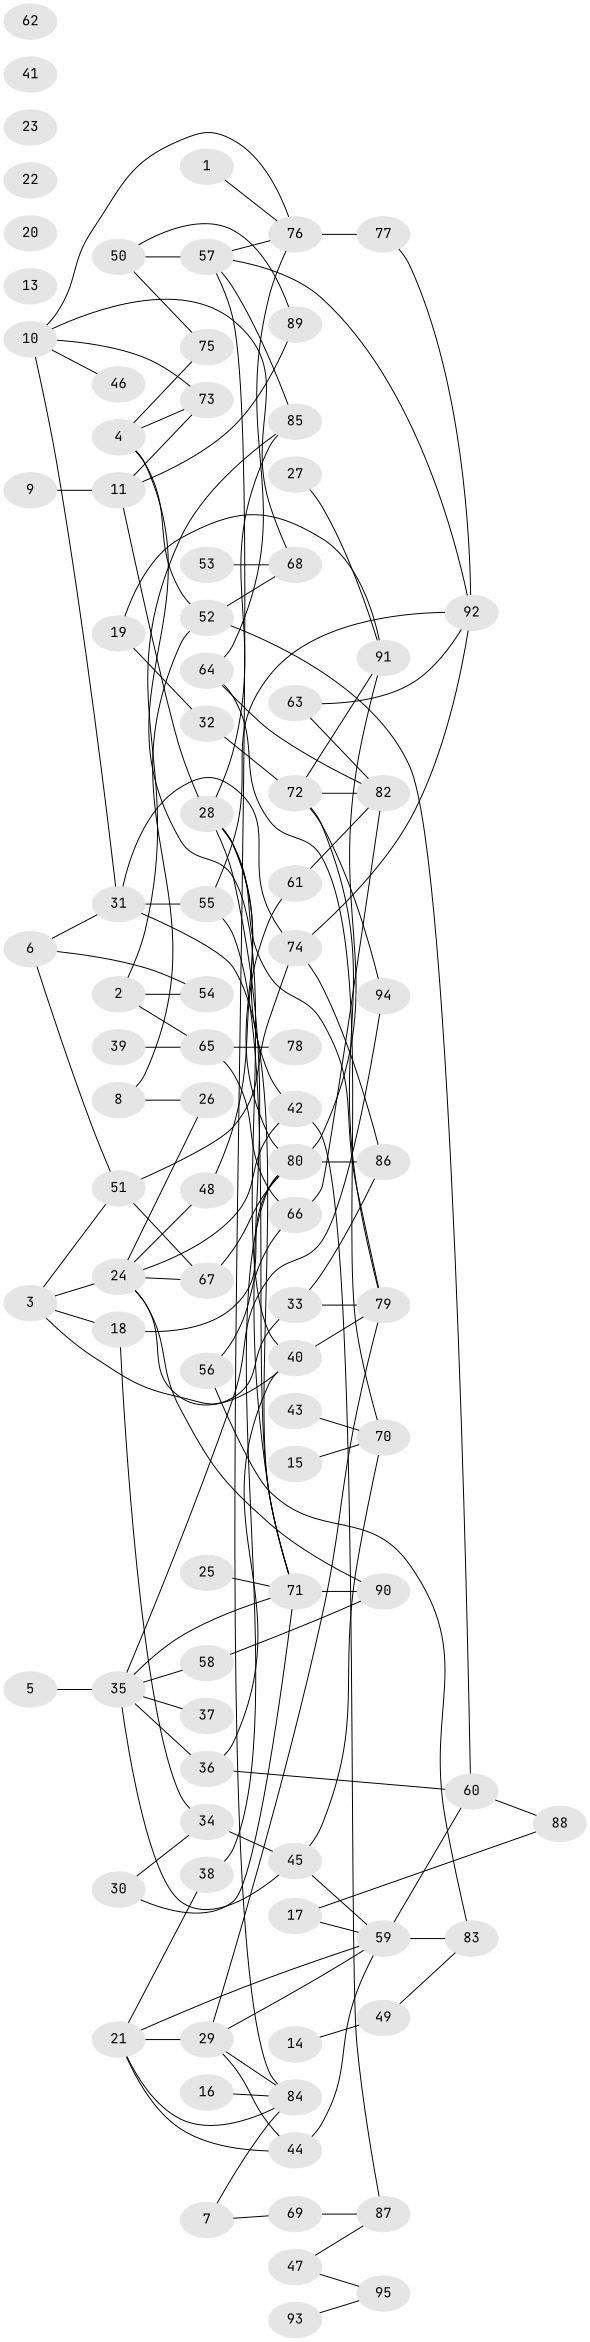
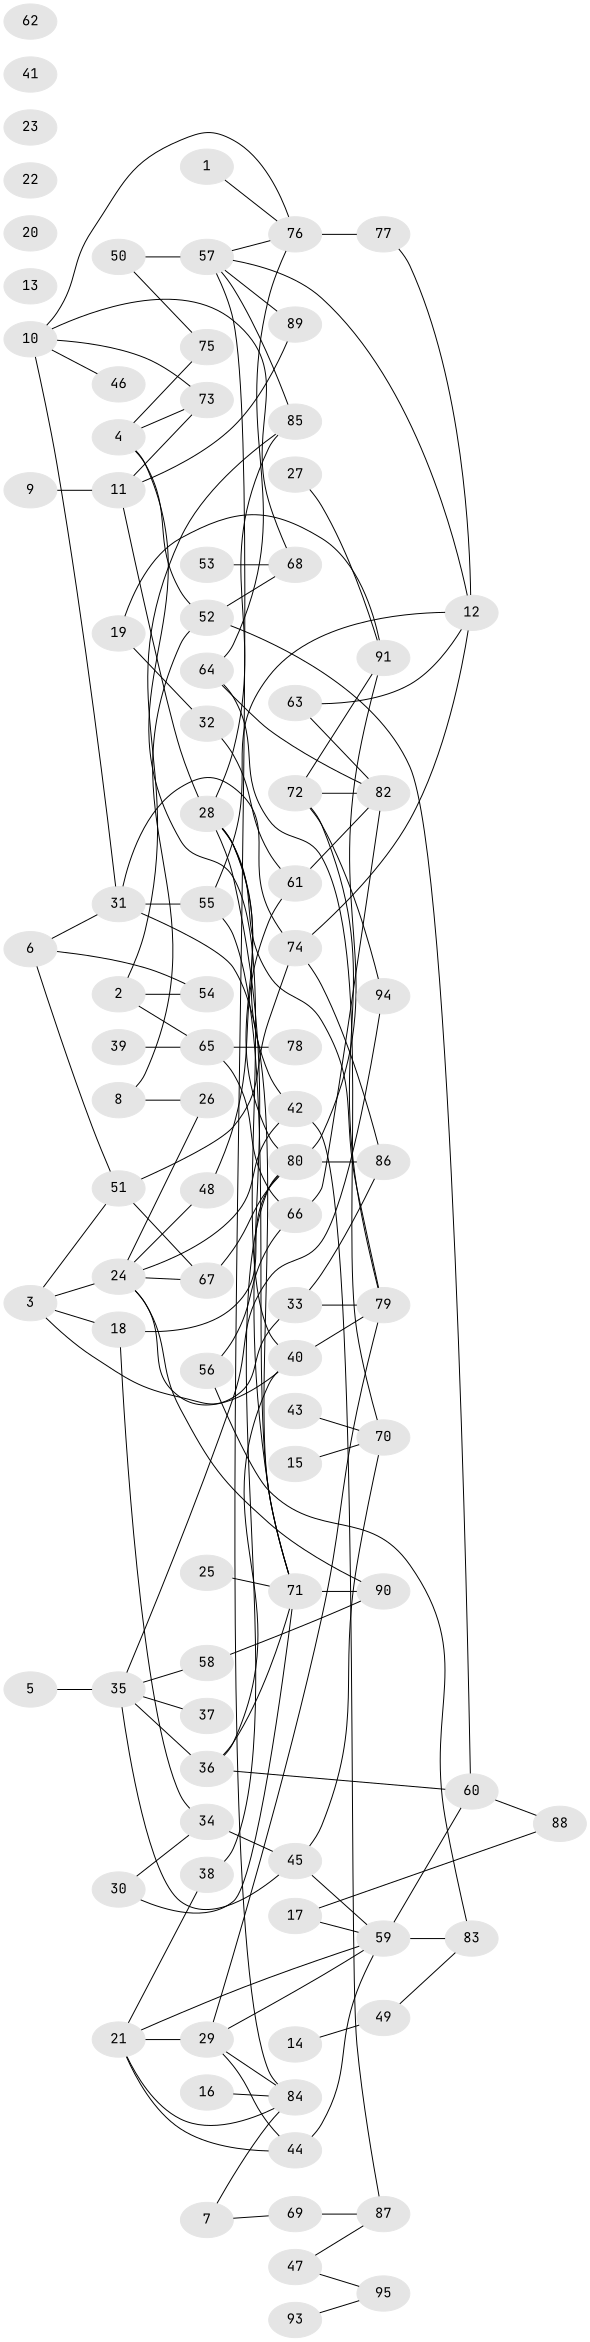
edge "50" -- "89": now "57" -- "89"
node "92": label "92" -> "12"
edge "32" -- "72": now "32" -- "61"
edge "71" -- "35": now "71" -- "36"
